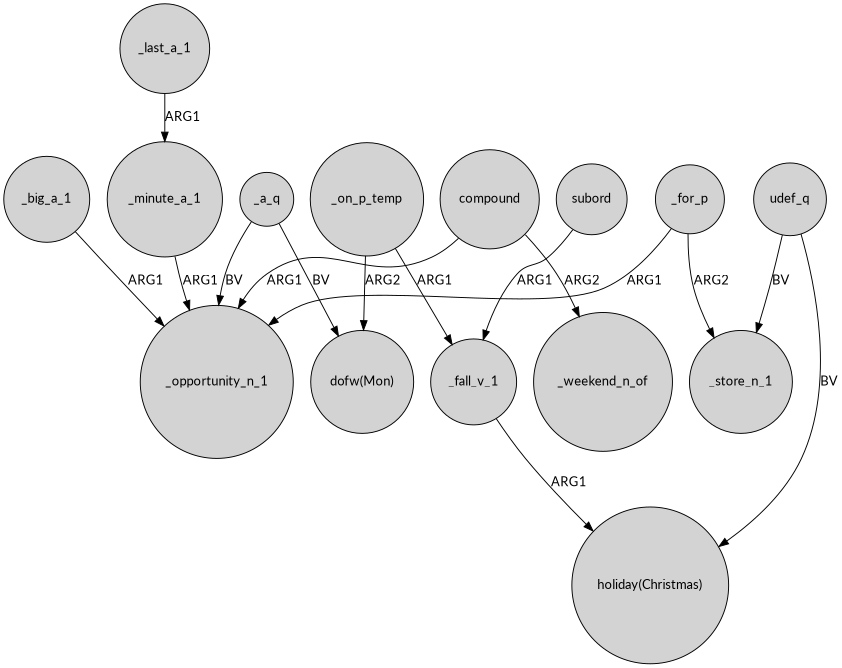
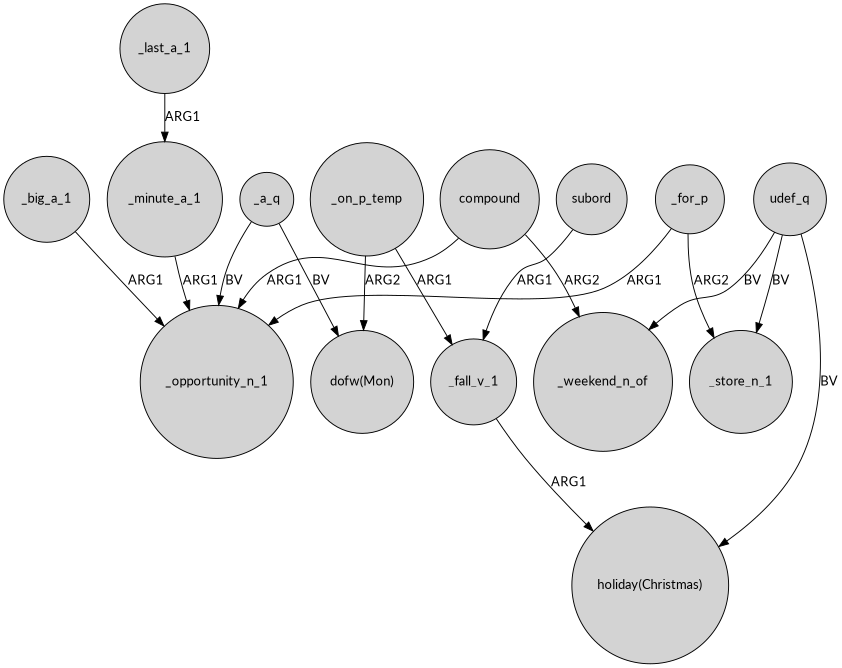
edge "udef_q" -> "_weekend_n_of": added, label "BV"
